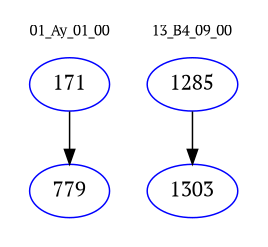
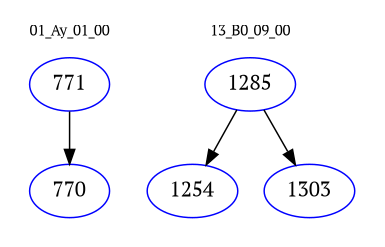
cluster "13_B4_09_00": label "13_B4_09_00" -> "13_B0_09_00"
node "171": label "171" -> "771"
node "779": label "779" -> "770"
node "1254": added
